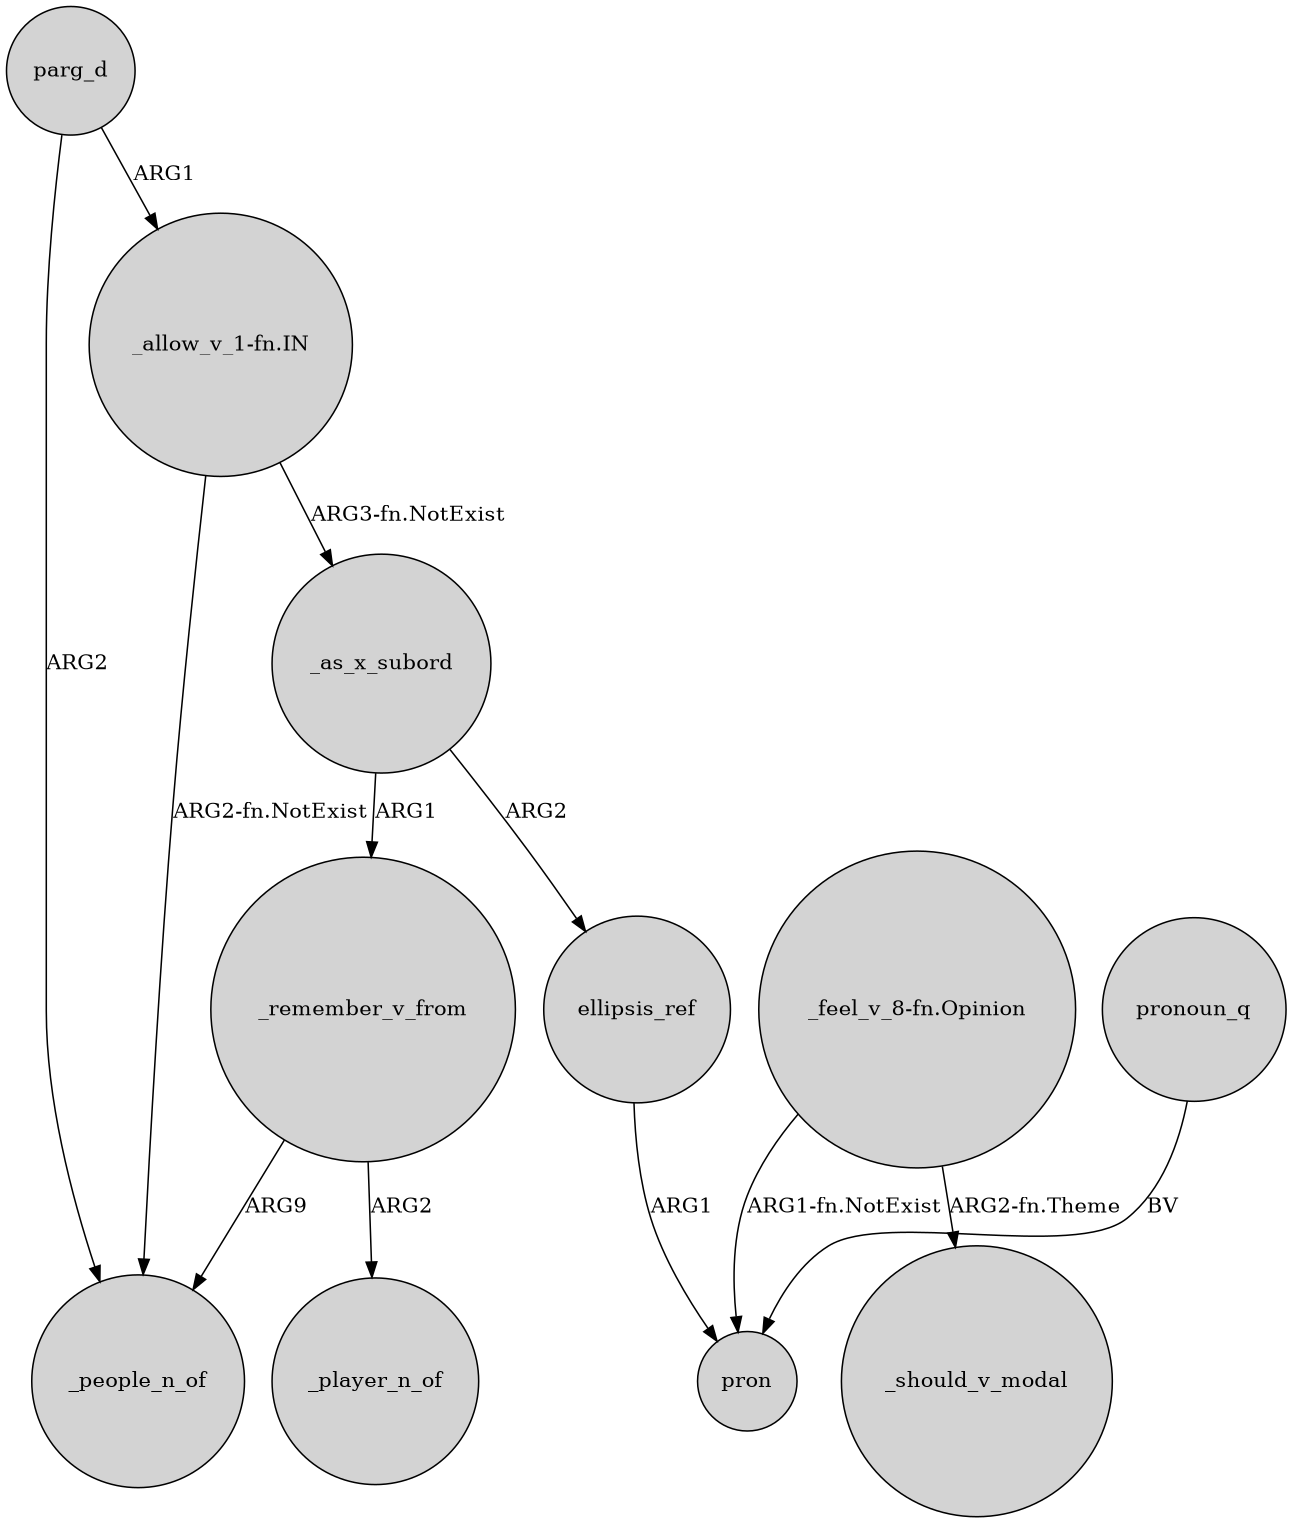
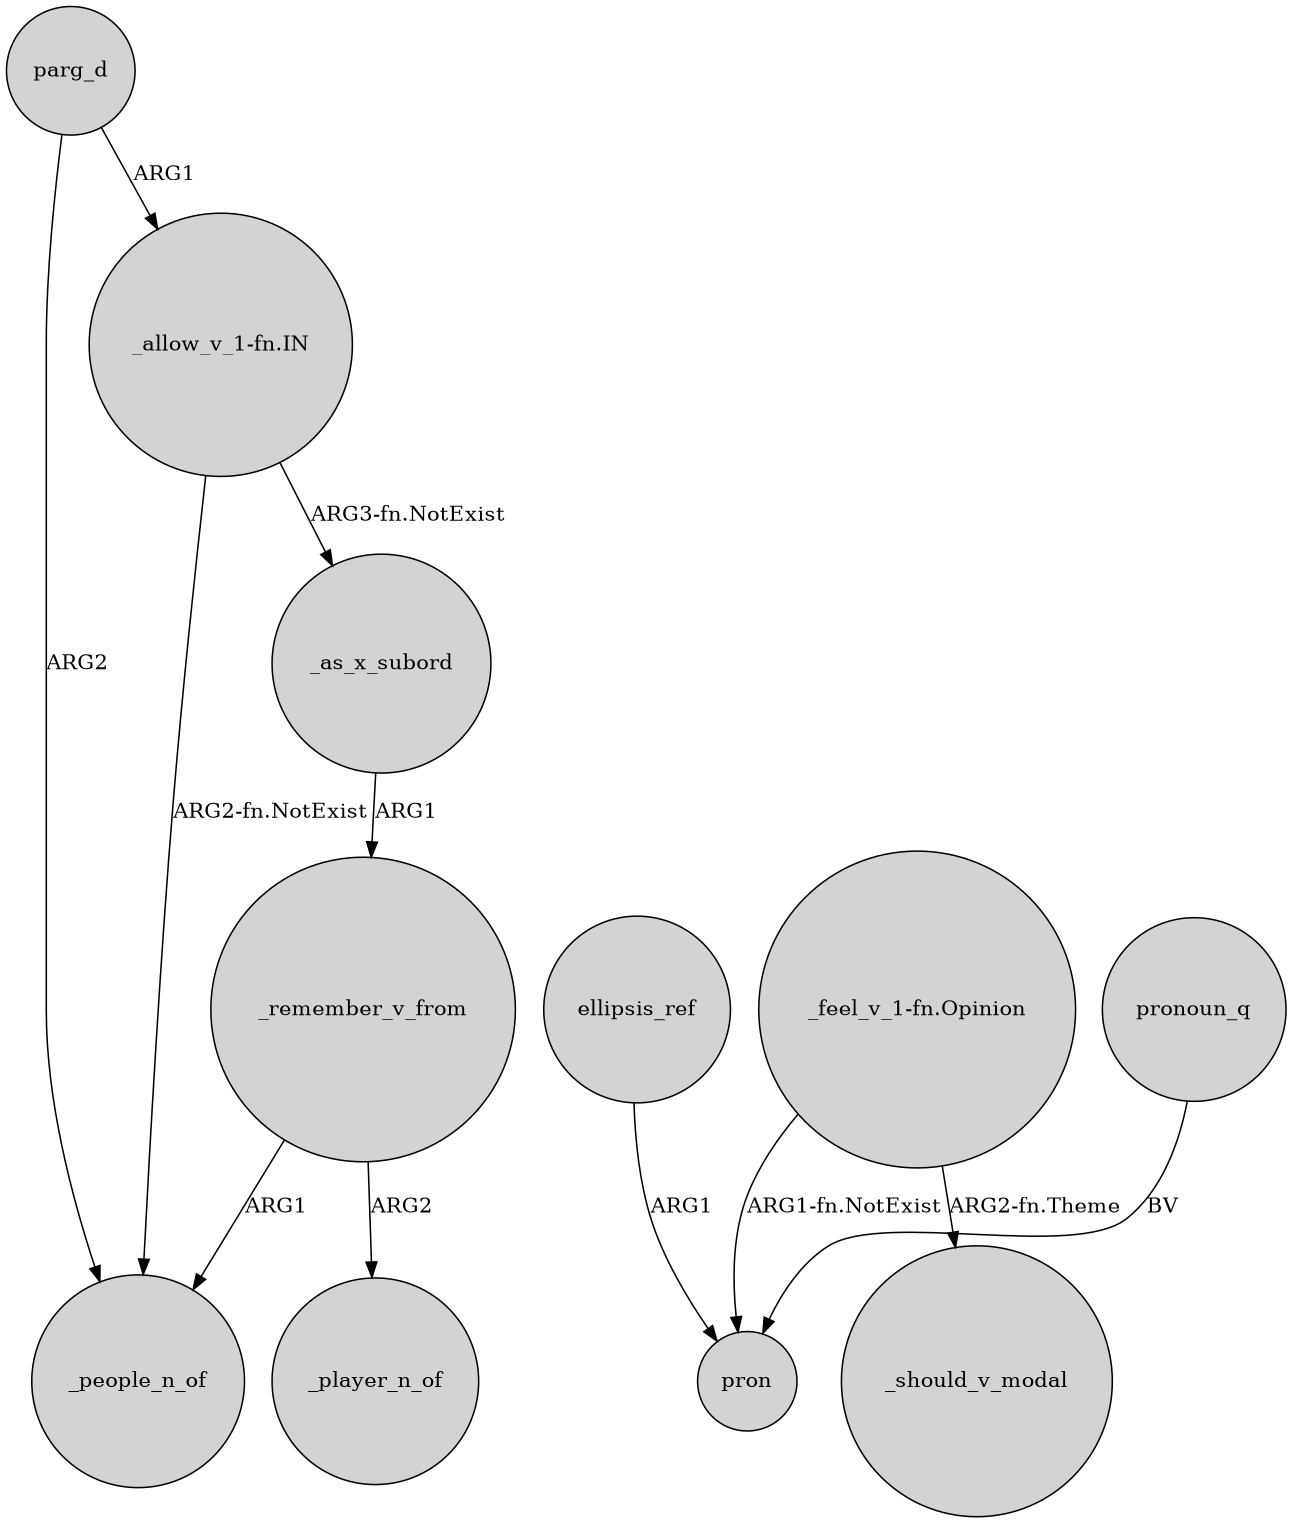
edge "_as_x_subord" -> "ellipsis_ref": removed, label "ARG2"
node "_feel_v_8-fn.Opinion": label "_feel_v_8-fn.Opinion" -> "_feel_v_1-fn.Opinion"
edge "_remember_v_from" -> "_people_n_of": label "ARG9" -> "ARG1"
